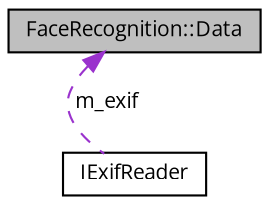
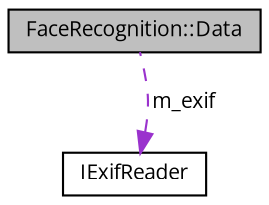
edge "IExifReader" -> "FaceRecognition::Data": reversed
